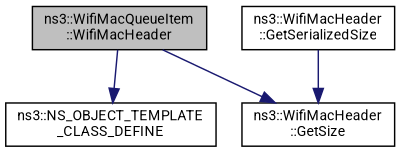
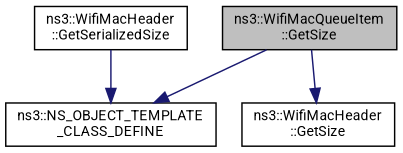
node "ns3::WifiMacQueueItem ::WifiMacHeader": label "ns3::WifiMacQueueItem ::WifiMacHeader" -> "ns3::WifiMacQueueItem ::GetSize"
edge "ns3::WifiMacHeader ::GetSerializedSize" -> "ns3::WifiMacHeader ::GetSize": now "ns3::WifiMacHeader ::GetSerializedSize" -> "ns3::NS_OBJECT_TEMPLATE _CLASS_DEFINE"
